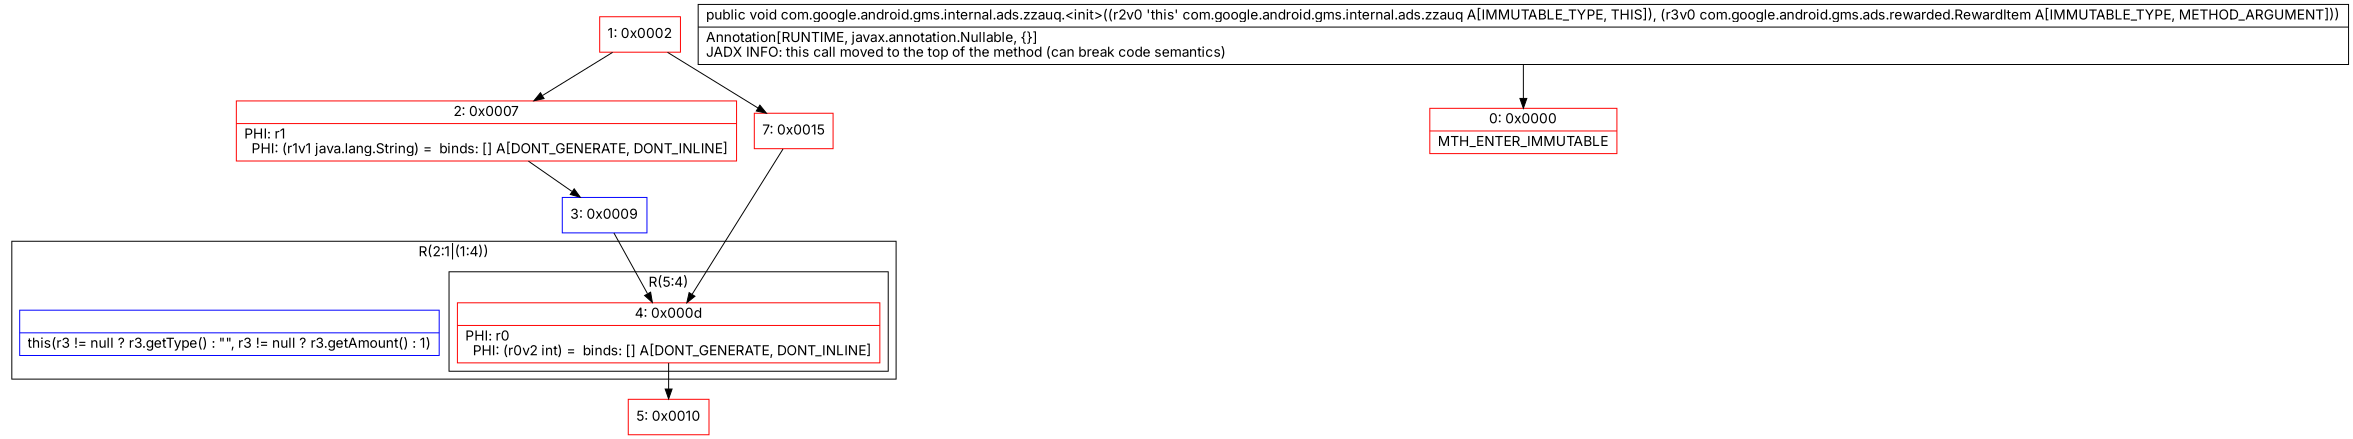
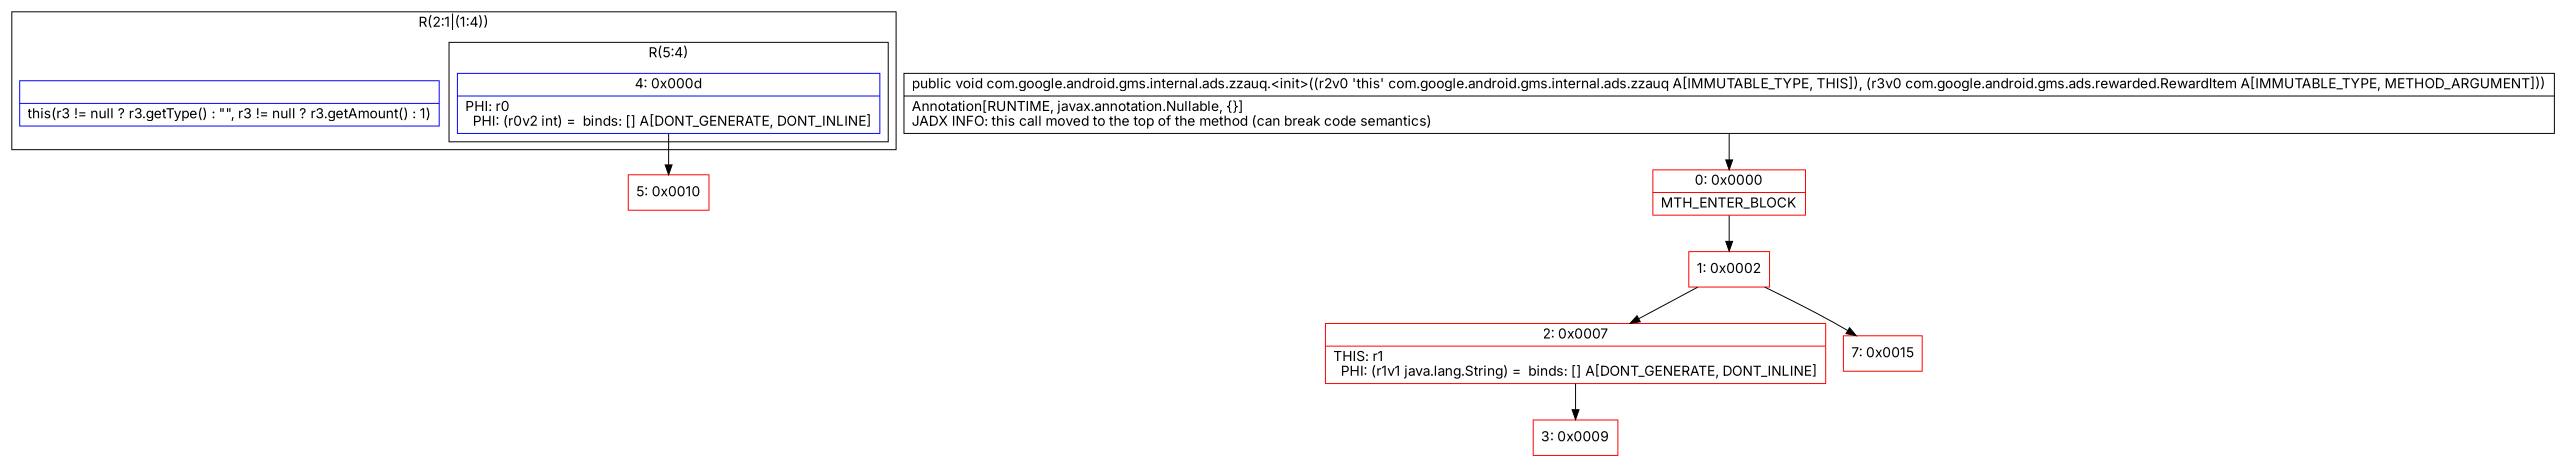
node "2: 0x0007": text "PHI: r1" -> "THIS: r1"
node "0: 0x0000": text "MTH_ENTER_IMMUTABLE" -> "MTH_ENTER_BLOCK"
node "3: 0x0009": color blue -> red
edge "7: 0x0015" -> "4: 0x000d": removed
edge "0: 0x0000" -> "1: 0x0002": added
edge "3: 0x0009" -> "4: 0x000d": removed
node "4: 0x000d": color red -> blue
